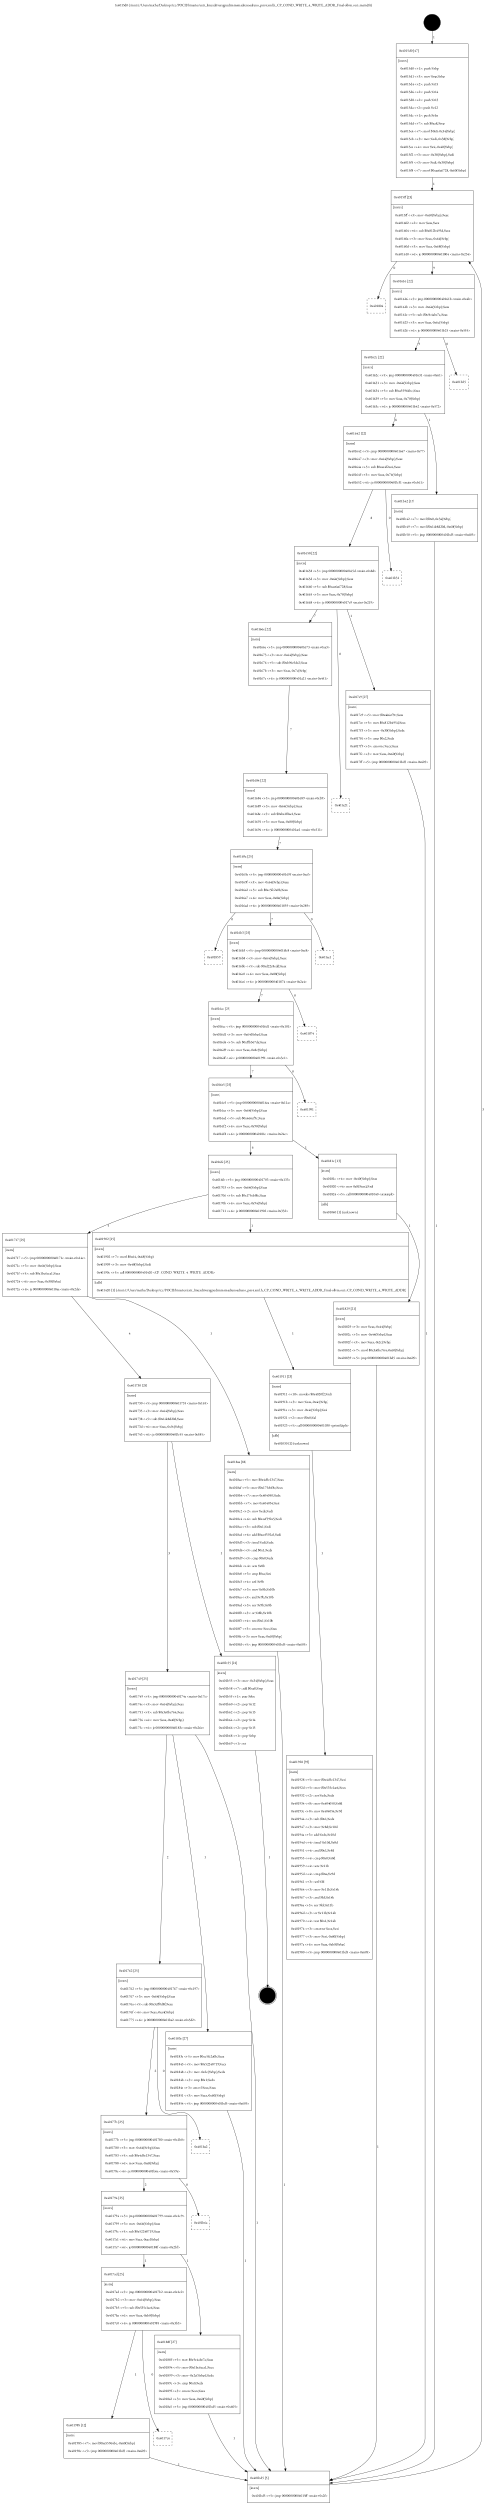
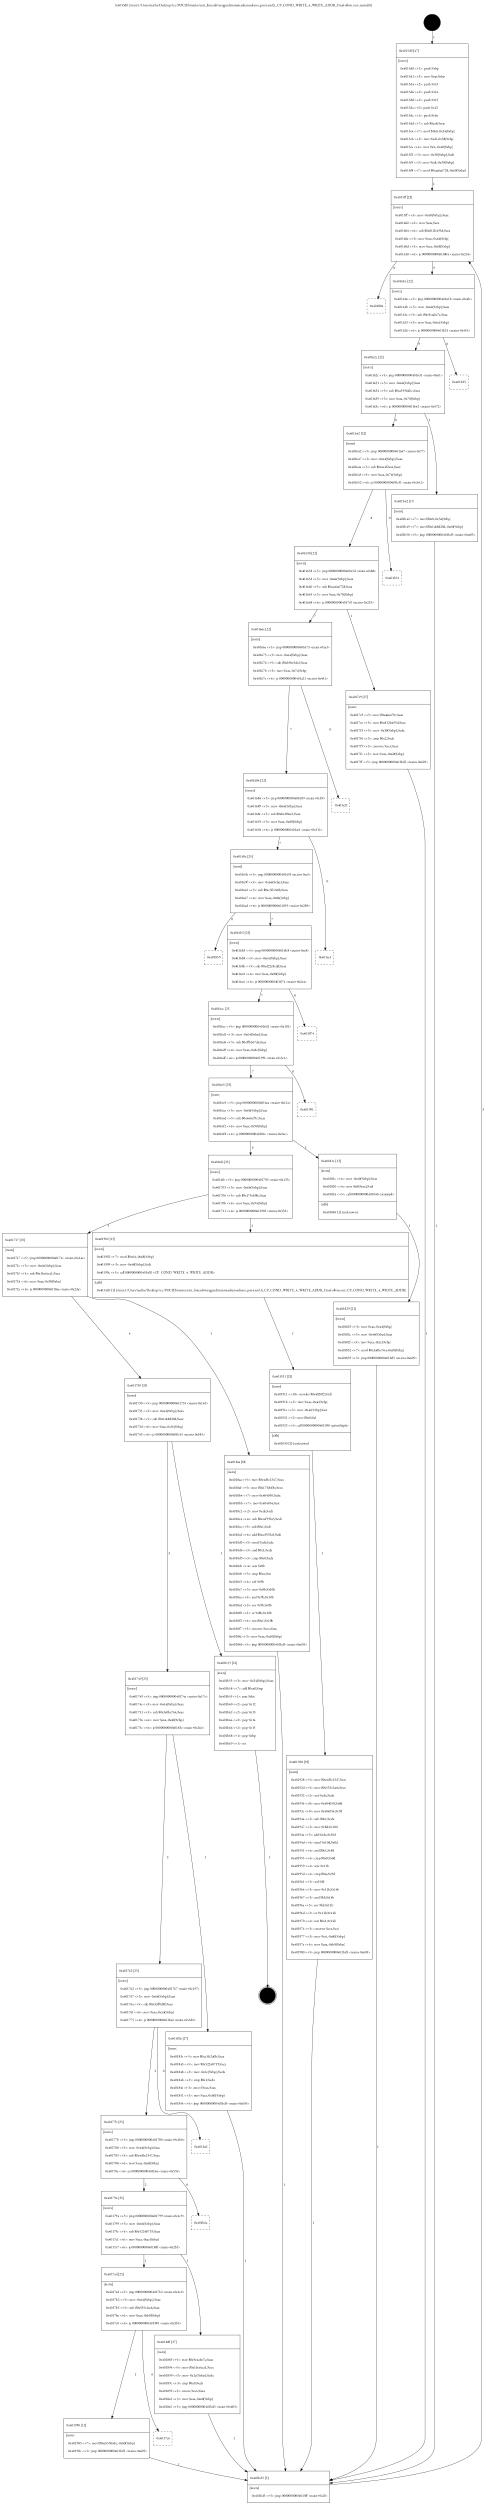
edge "0x401658 [22]" -> "0x401a21": now "0x40166e [22]" -> "0x401a21"
edge "0x40169a [25]" -> "0x401ae1": now "0x401684 [22]" -> "0x401ae1"
edge "0x401749 [25]" -> "0x401bd5 [5]": now "0x401928 [93]" -> "0x401bd5 [5]"
